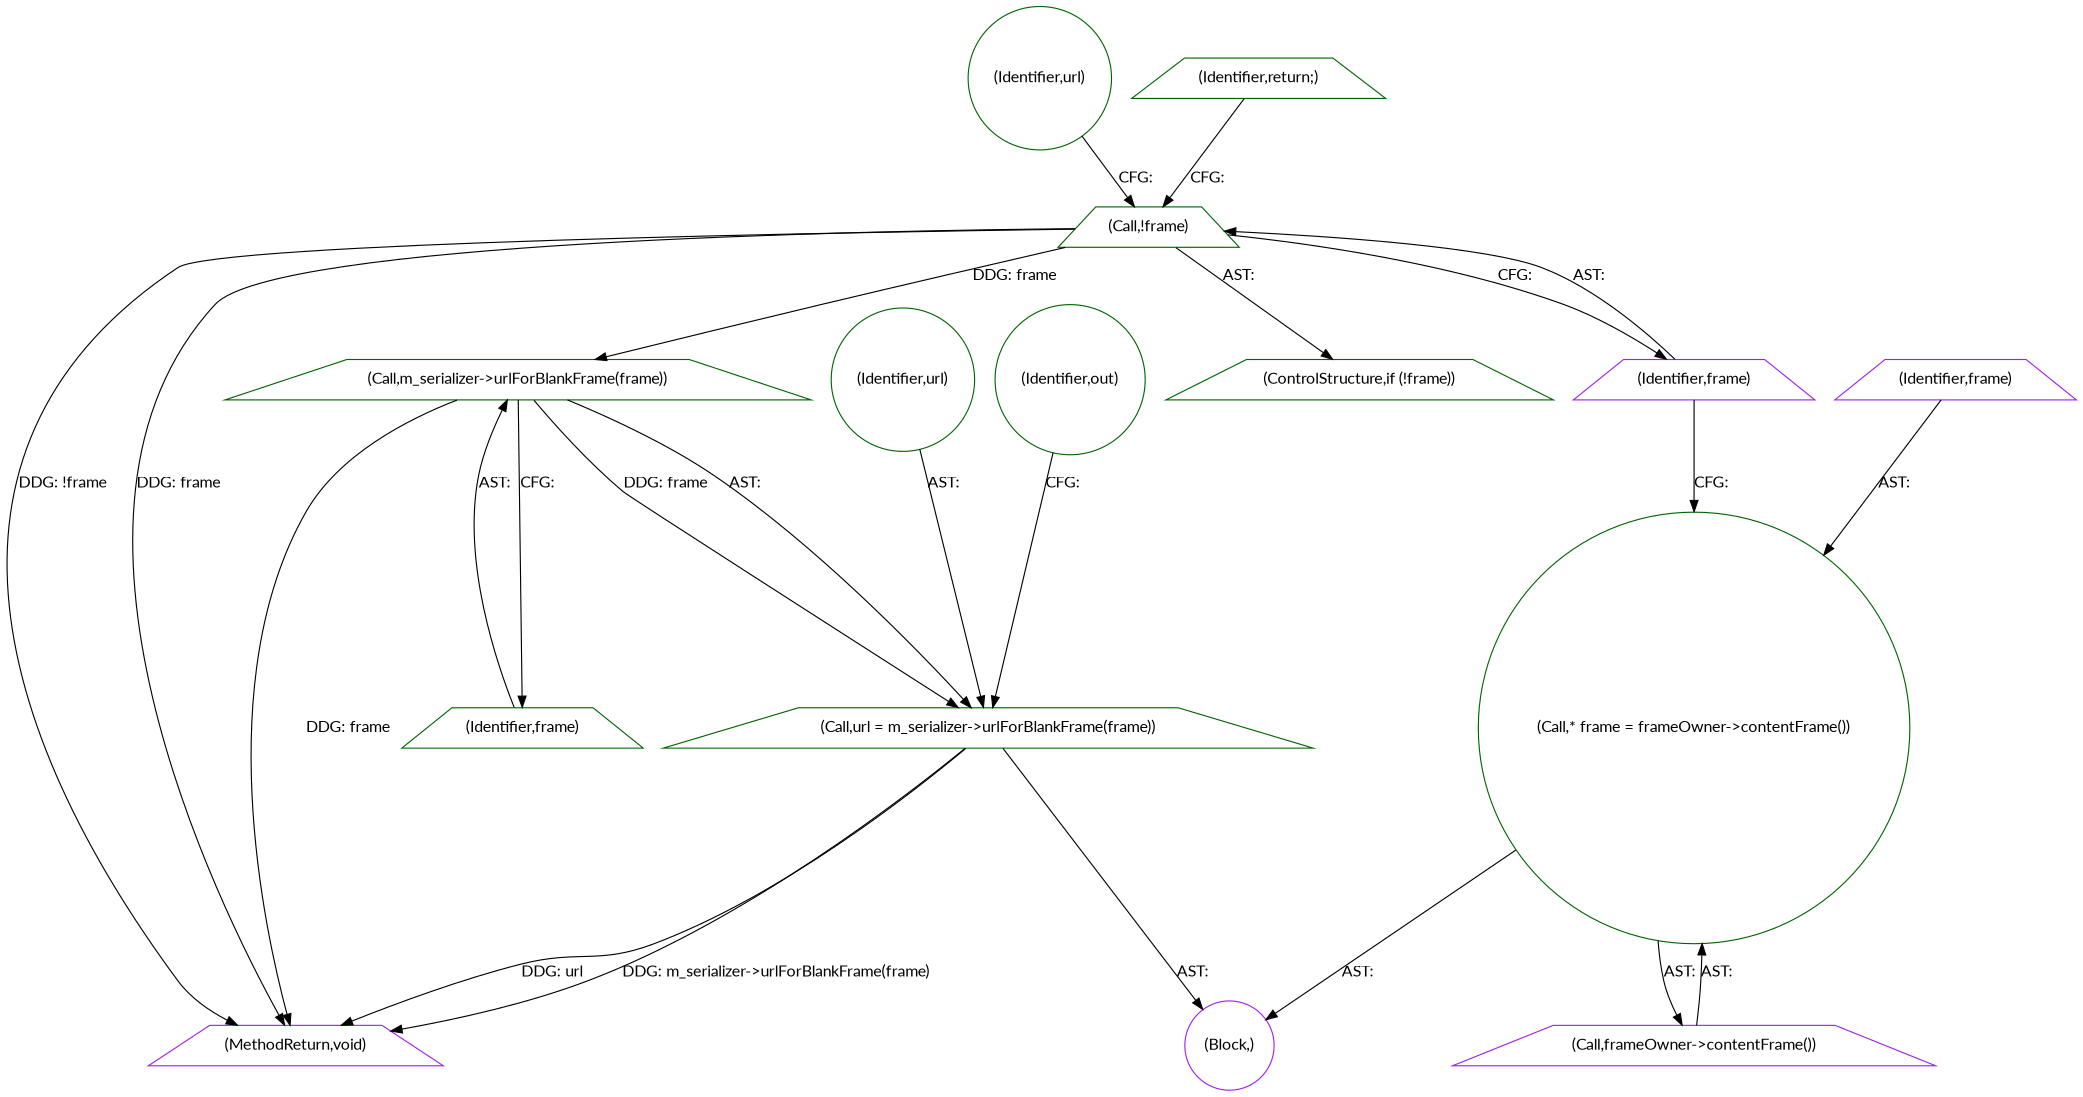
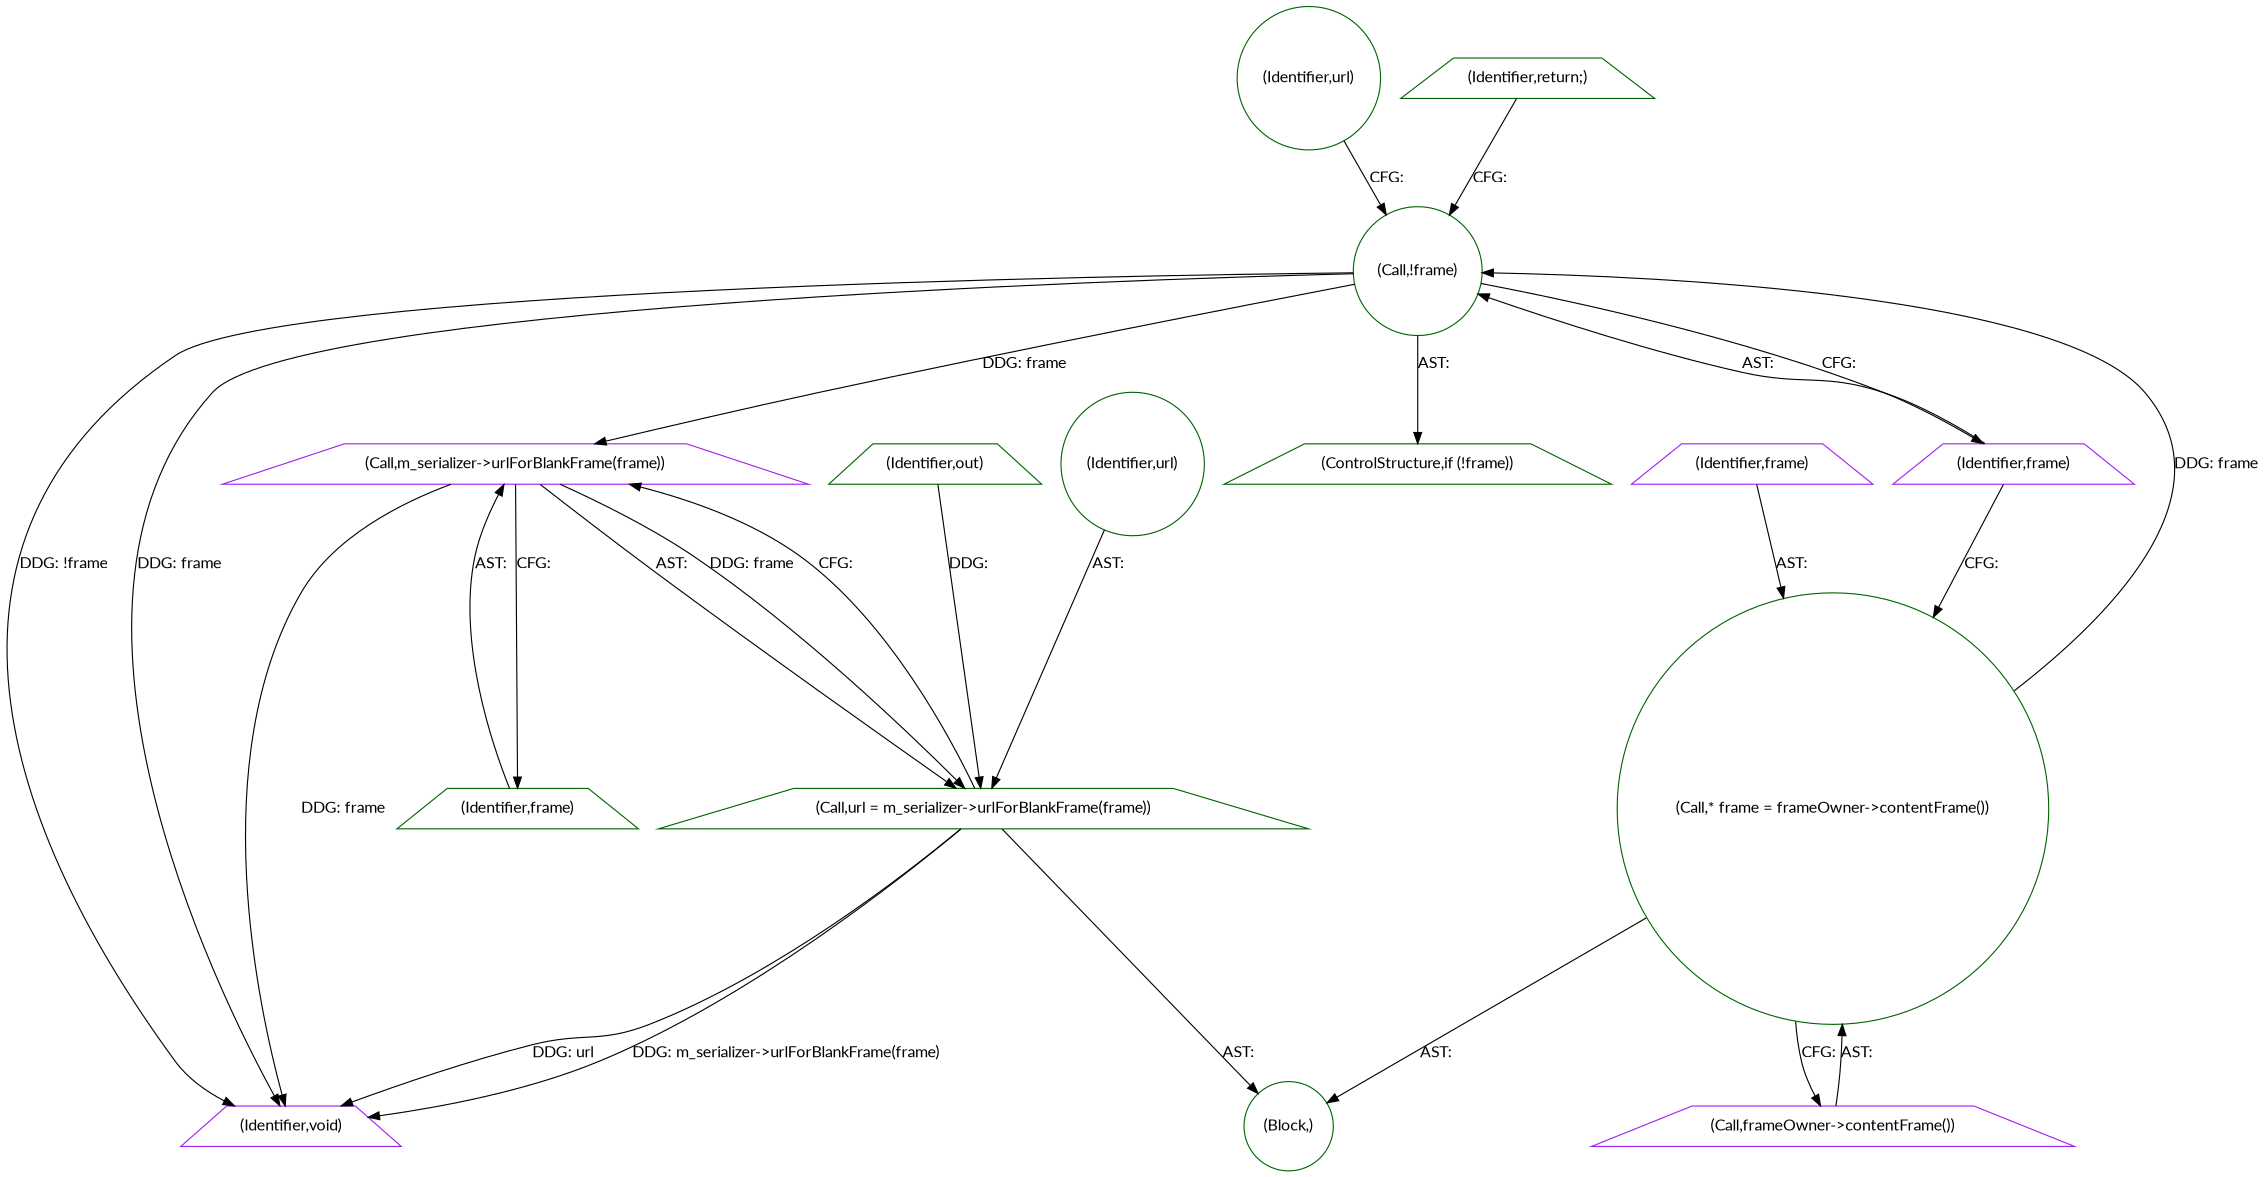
node "(Call,!frame)": shape trapezium -> circle
edge "(Call,* frame = frameOwner->contentFrame())" -> "(Call,!frame)": added, label "DDG: frame"
node "(Call,m_serializer->urlForBlankFrame(frame))": color darkgreen -> purple
node "(Identifier,out)": shape circle -> trapezium
edge "(Identifier,out)" -> "(Call,url = m_serializer->urlForBlankFrame(frame))": label "CFG: " -> "DDG: "
edge "(Call,url = m_serializer->urlForBlankFrame(frame))" -> "(Call,m_serializer->urlForBlankFrame(frame))": added, label "CFG:"
edge "(Call,* frame = frameOwner->contentFrame())" -> "(Call,frameOwner->contentFrame())": label "AST: " -> "CFG: "
node "(MethodReturn,void)": label "(MethodReturn,void)" -> "(Identifier,void)"
node "(Block,)": color purple -> darkgreen
